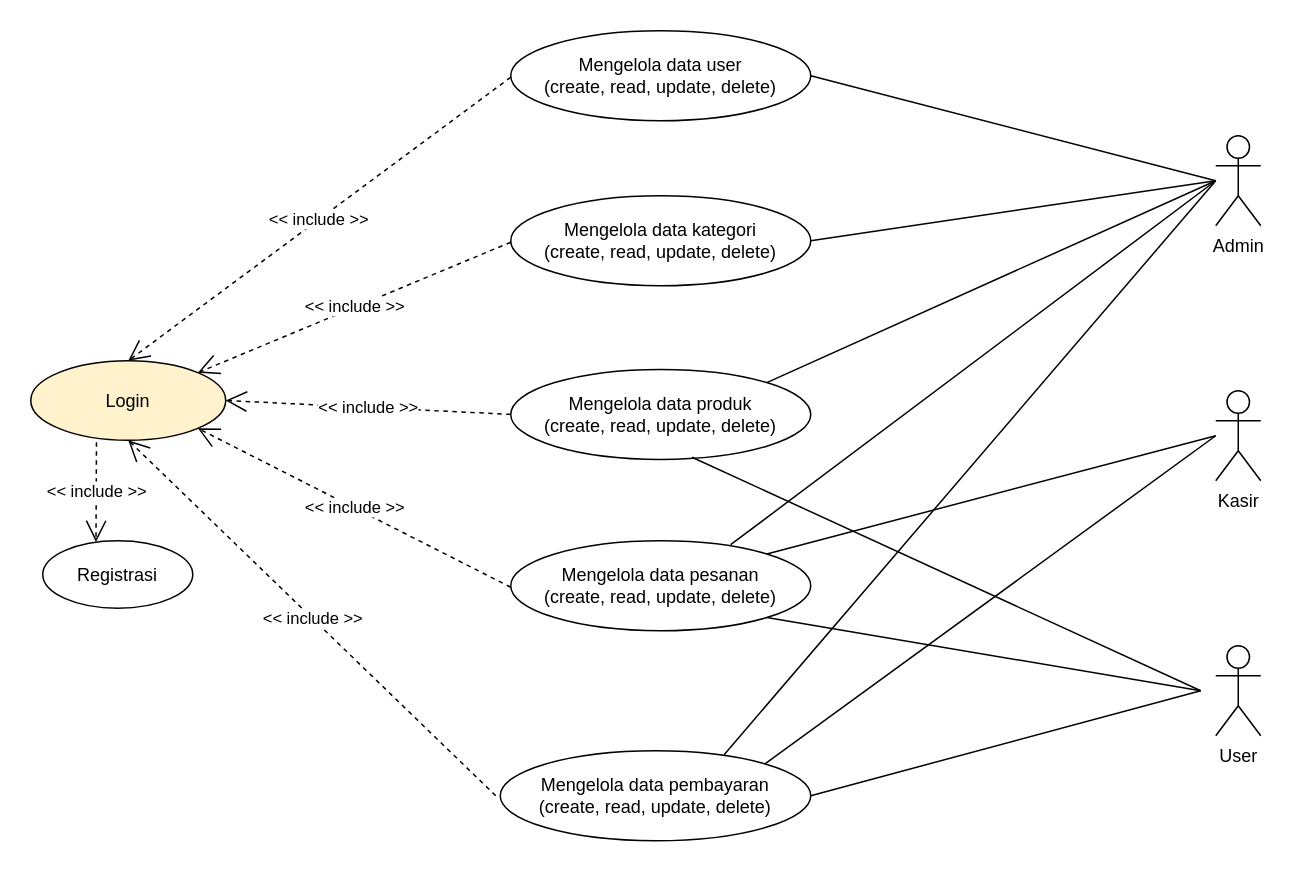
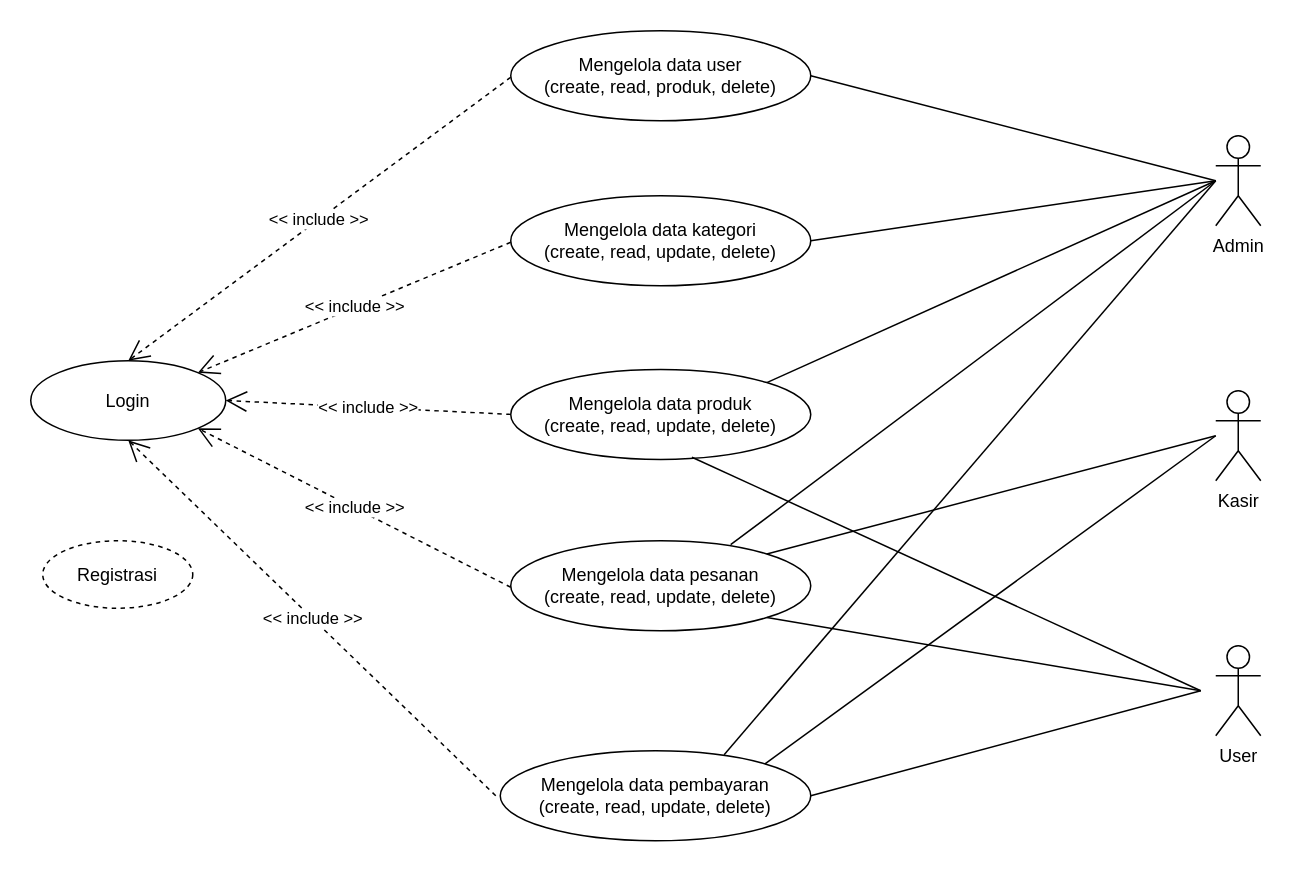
node "Mengelola data user (create, read, update, delete)": label "Mengelola data user (create, read, update, delete)" -> "Mengelola data user (create, read, produk, delete)"
node "Login": fillcolor #fff2cc -> #ffffff
edge "Login" -> "Registrasi": removed, label "<< include >>"
node "Registrasi": style solid -> dashed
